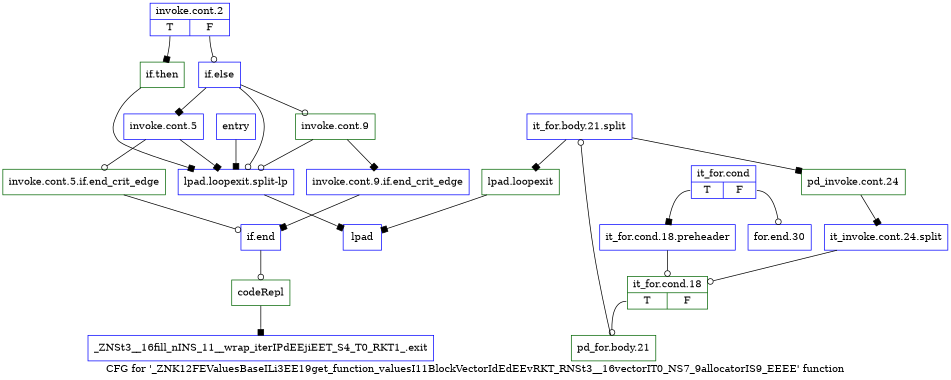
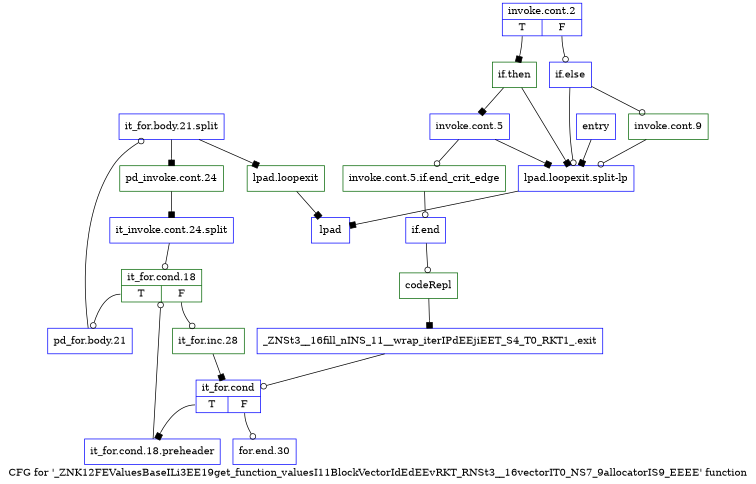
edge "if.else" -> "invoke.cont.5": now "if.then" -> "invoke.cont.5"
node "invoke.cont.9.if.end_crit_edge": removed
node "it_for.inc.28": added
node "pd_for.body.21": color darkgreen -> blue
edge "_ZNSt3__16fill_nINS_11__wrap_iterIPdEEjiEET_S4_T0_RKT1_.exit" -> "it_for.cond": added
